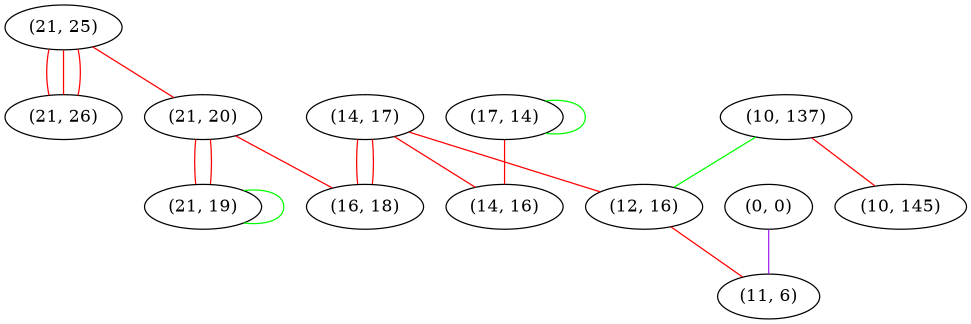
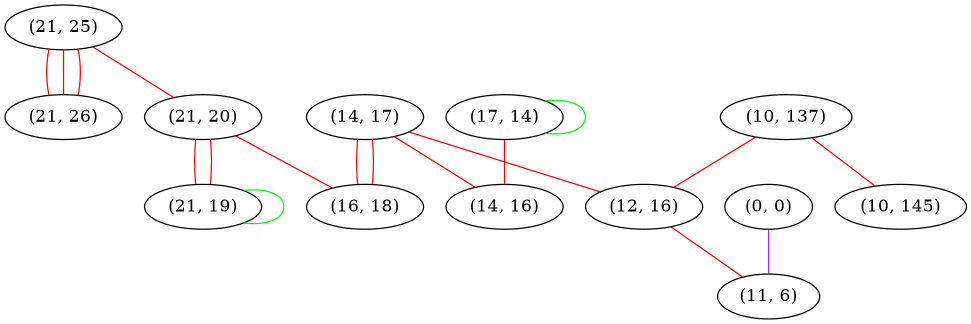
edge "(10, 137)" -- "(12, 16)": color green -> red
